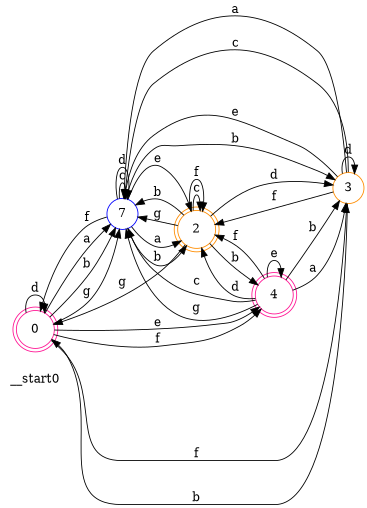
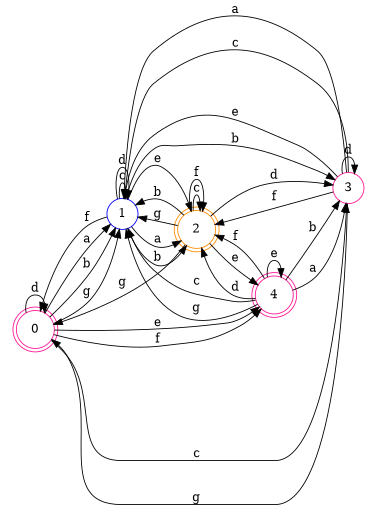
node "3": color darkorange -> deeppink
node "7": label "7" -> "1"
edge "2" -> "4": label "b" -> "e"
node "__start0": removed
edge "0" -> "3": label "f" -> "c"
edge "3" -> "0": label "b" -> "g"
